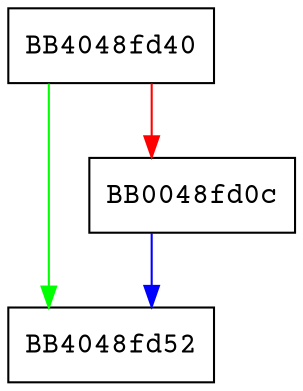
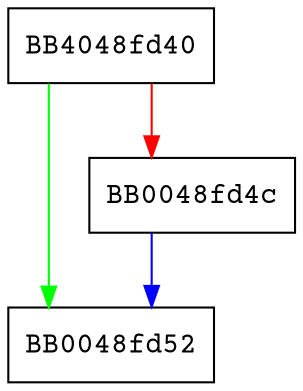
node "BB0048fd0c": label "BB0048fd0c" -> "BB0048fd4c"
node "BB4048fd52": label "BB4048fd52" -> "BB0048fd52"
